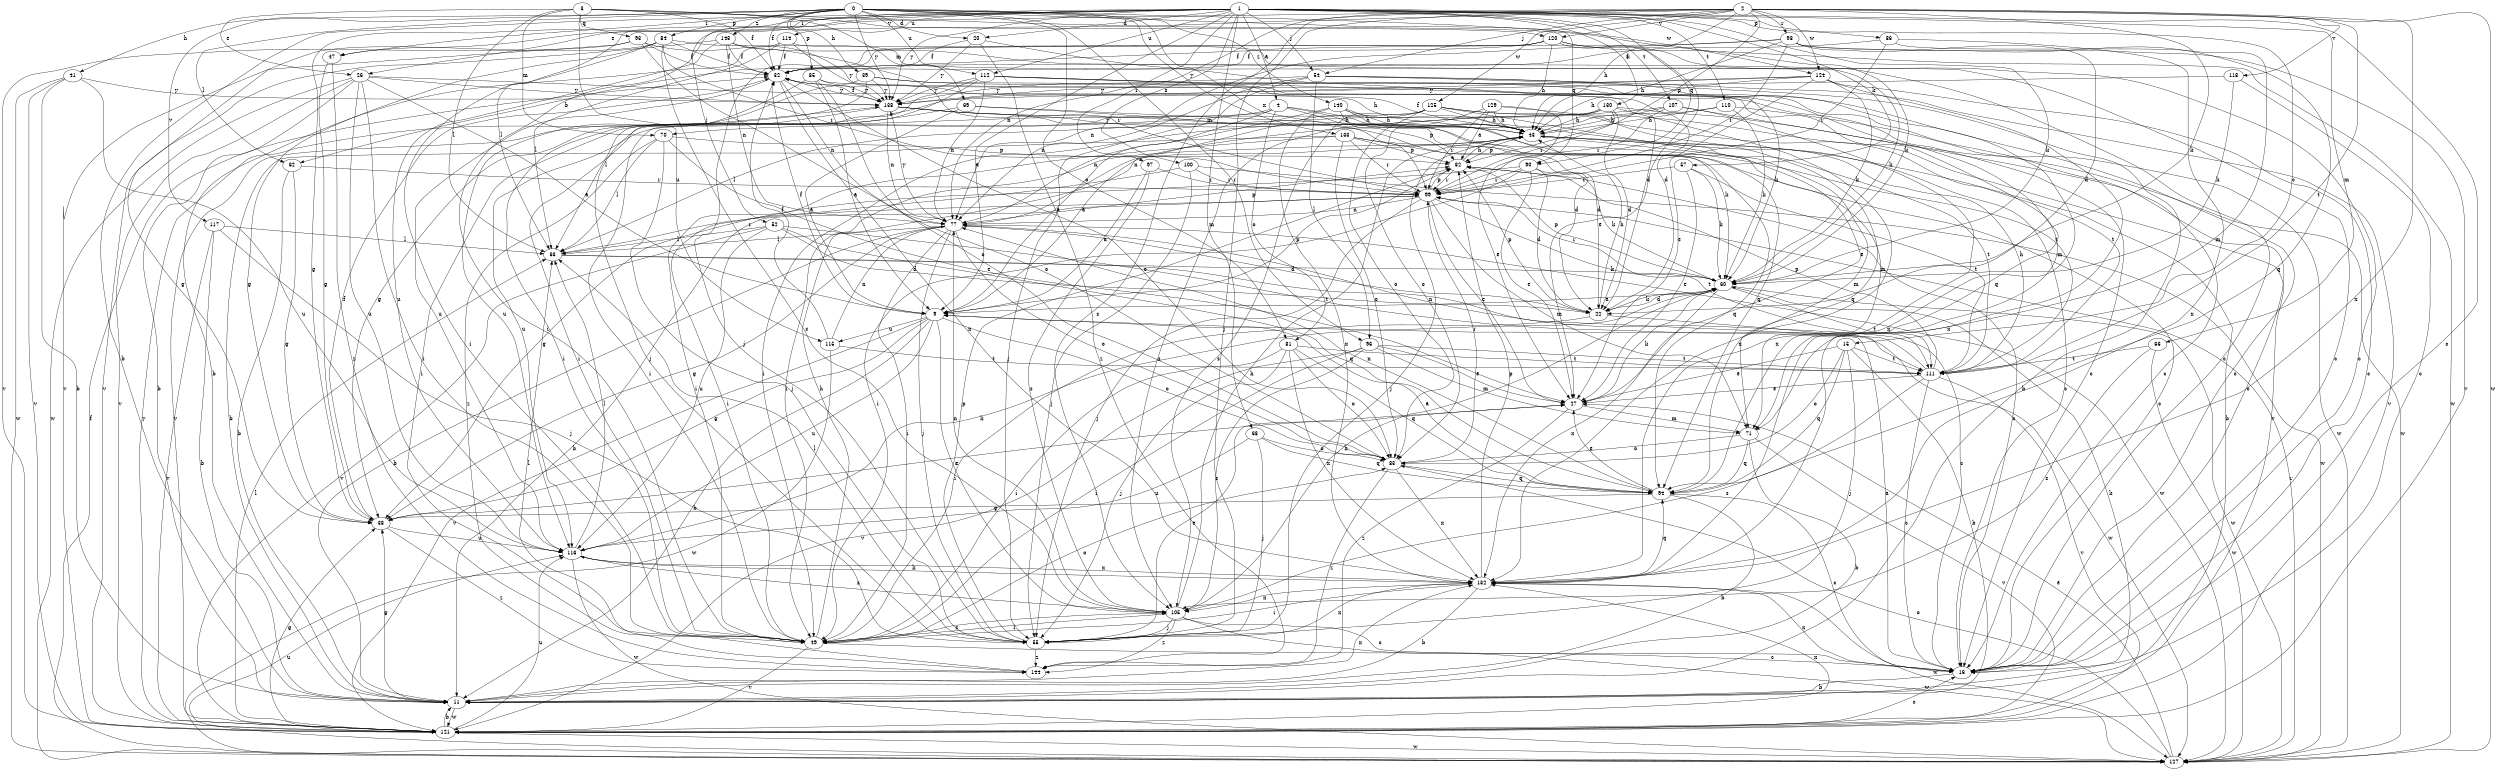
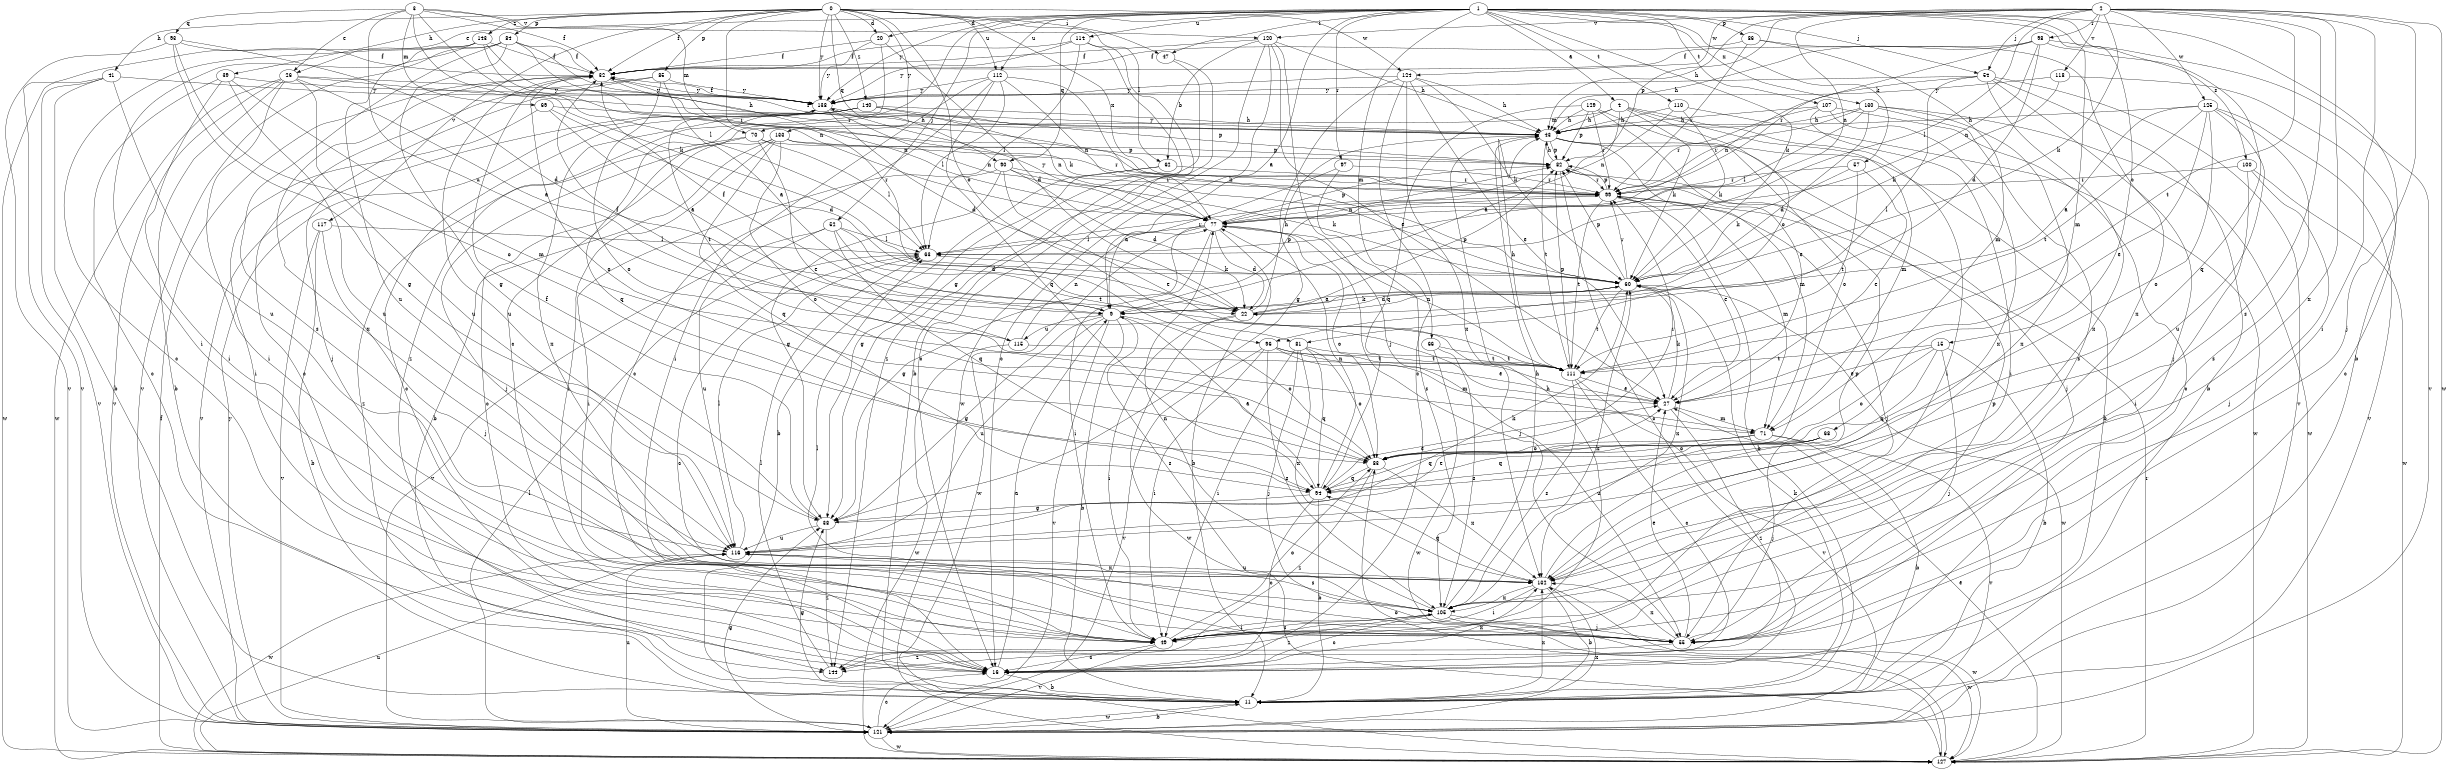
edge "1" -> "38": removed, label "g"
edge "129" -> "82": label "a" -> "p"
edge "43" -> "49": removed, label "i"
edge "132" -> "116": label "k" -> "u"
